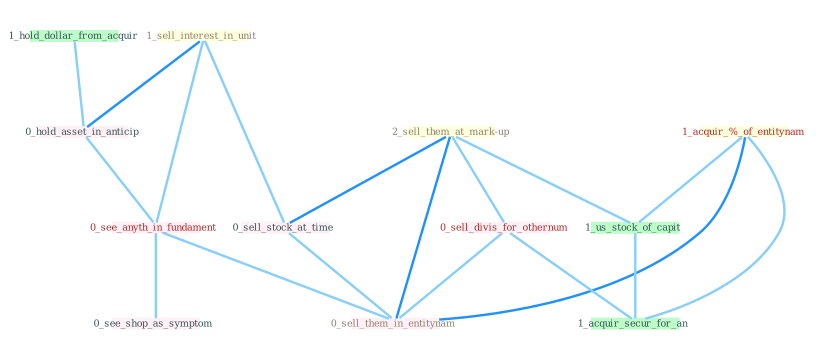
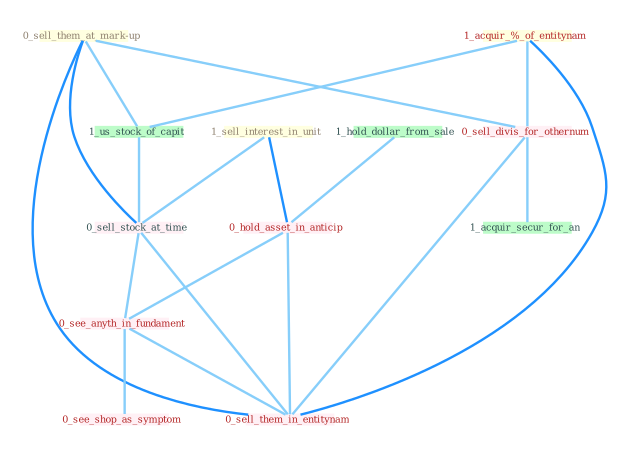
node "1_hold_dollar_from_acquir": label "1_hold_dollar_from_acquir" -> "1_hold_dollar_from_sale"
node "0_hold_asset_in_anticip": fontcolor #2f4f4f -> #b22222
edge "1_sell_interest_in_unit" -- "0_see_anyth_in_fundament": now "0_sell_stock_at_time" -- "0_see_anyth_in_fundament"
node "2_sell_them_at_mark-up": label "2_sell_them_at_mark-up" -> "0_sell_them_at_mark-up"
edge "1_acquir_%_of_entitynam" -- "1_acquir_secur_for_an": now "1_acquir_%_of_entitynam" -- "0_sell_divis_for_othernum"
edge "1_us_stock_of_capit" -- "1_acquir_secur_for_an": now "1_us_stock_of_capit" -- "0_sell_stock_at_time"
node "0_see_shop_as_symptom": fontcolor #2f4f4f -> #b22222
edge "0_hold_asset_in_anticip" -- "0_sell_them_in_entitynam": added
node "0_sell_them_in_entitynam": fontcolor #8b7d6b -> #b22222
